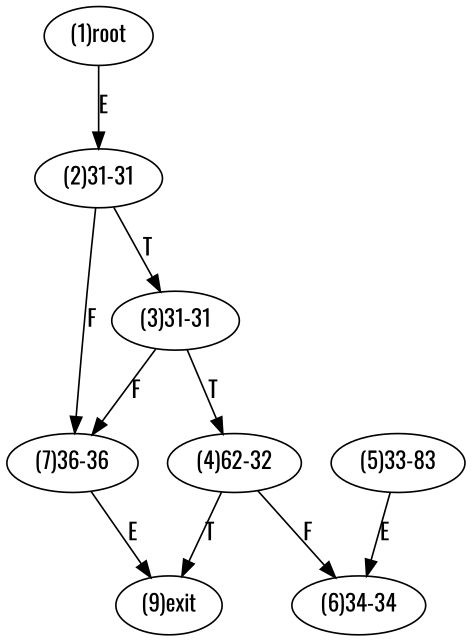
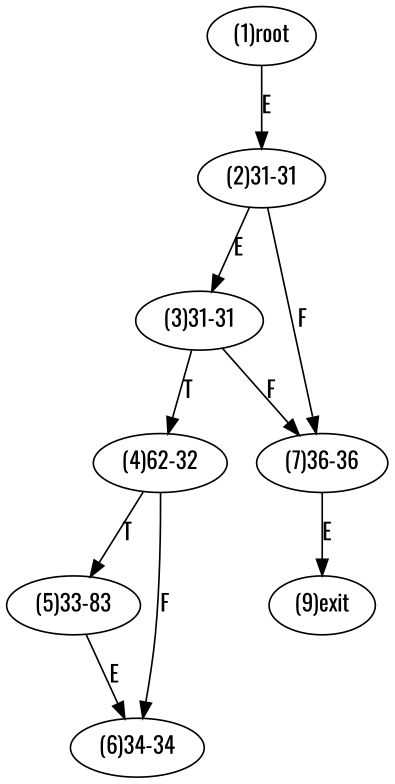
edge "(2)31-31" -> "(3)31-31": label "T" -> "E"
edge "(4)62-32" -> "(9)exit": now "(4)62-32" -> "(5)33-83"
